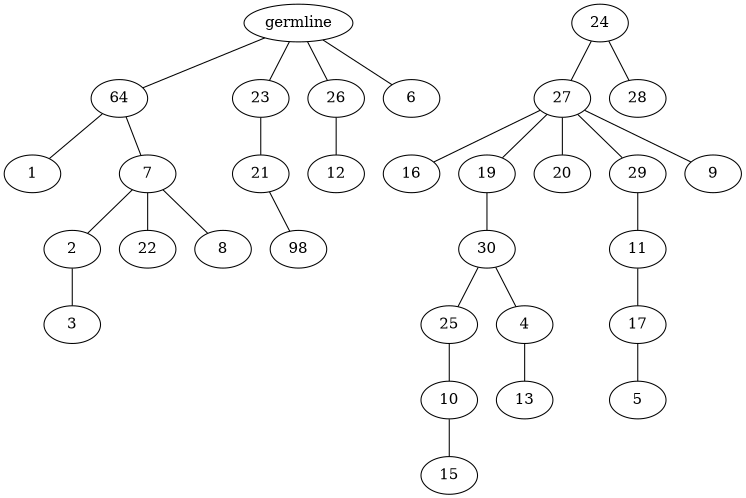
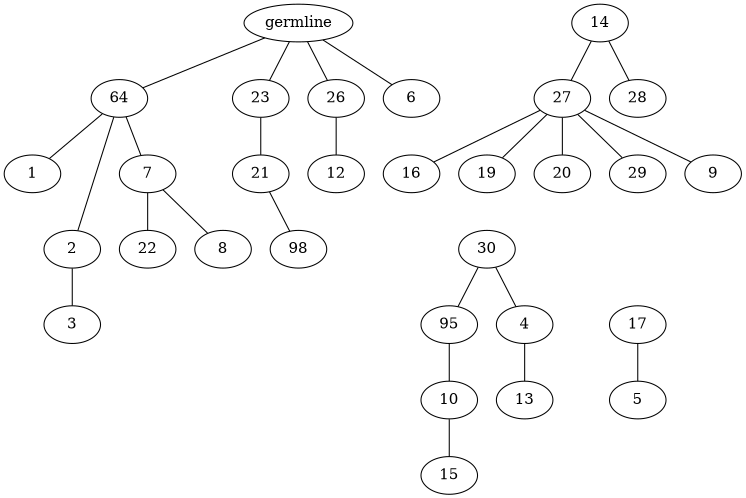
node "24": label "24" -> "14"
edge "7" -- "2": now "64" -- "2"
edge "19" -- "30": removed
node "11": removed
node "25": label "25" -> "95"
